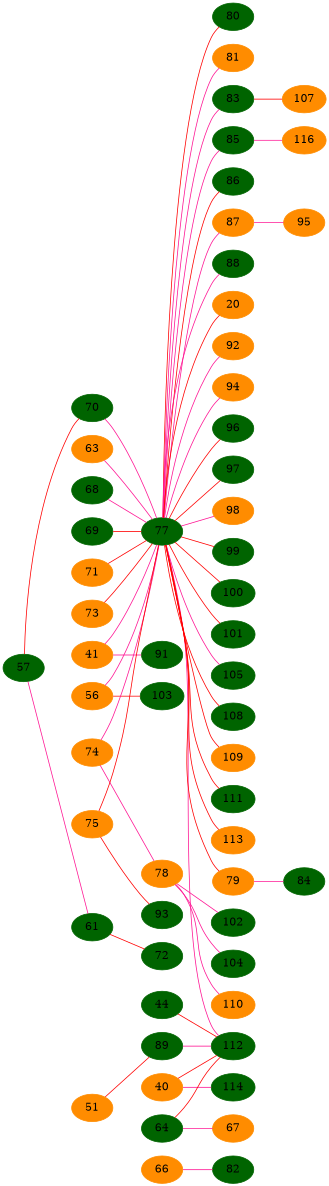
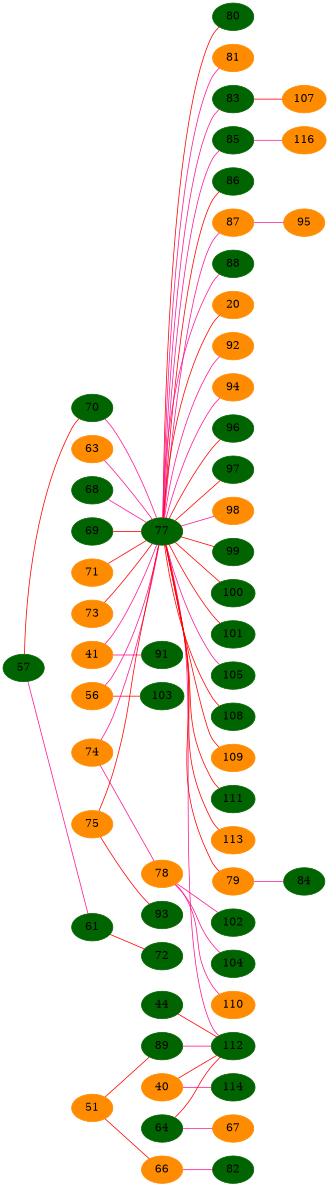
edge "51" -- "66": added
